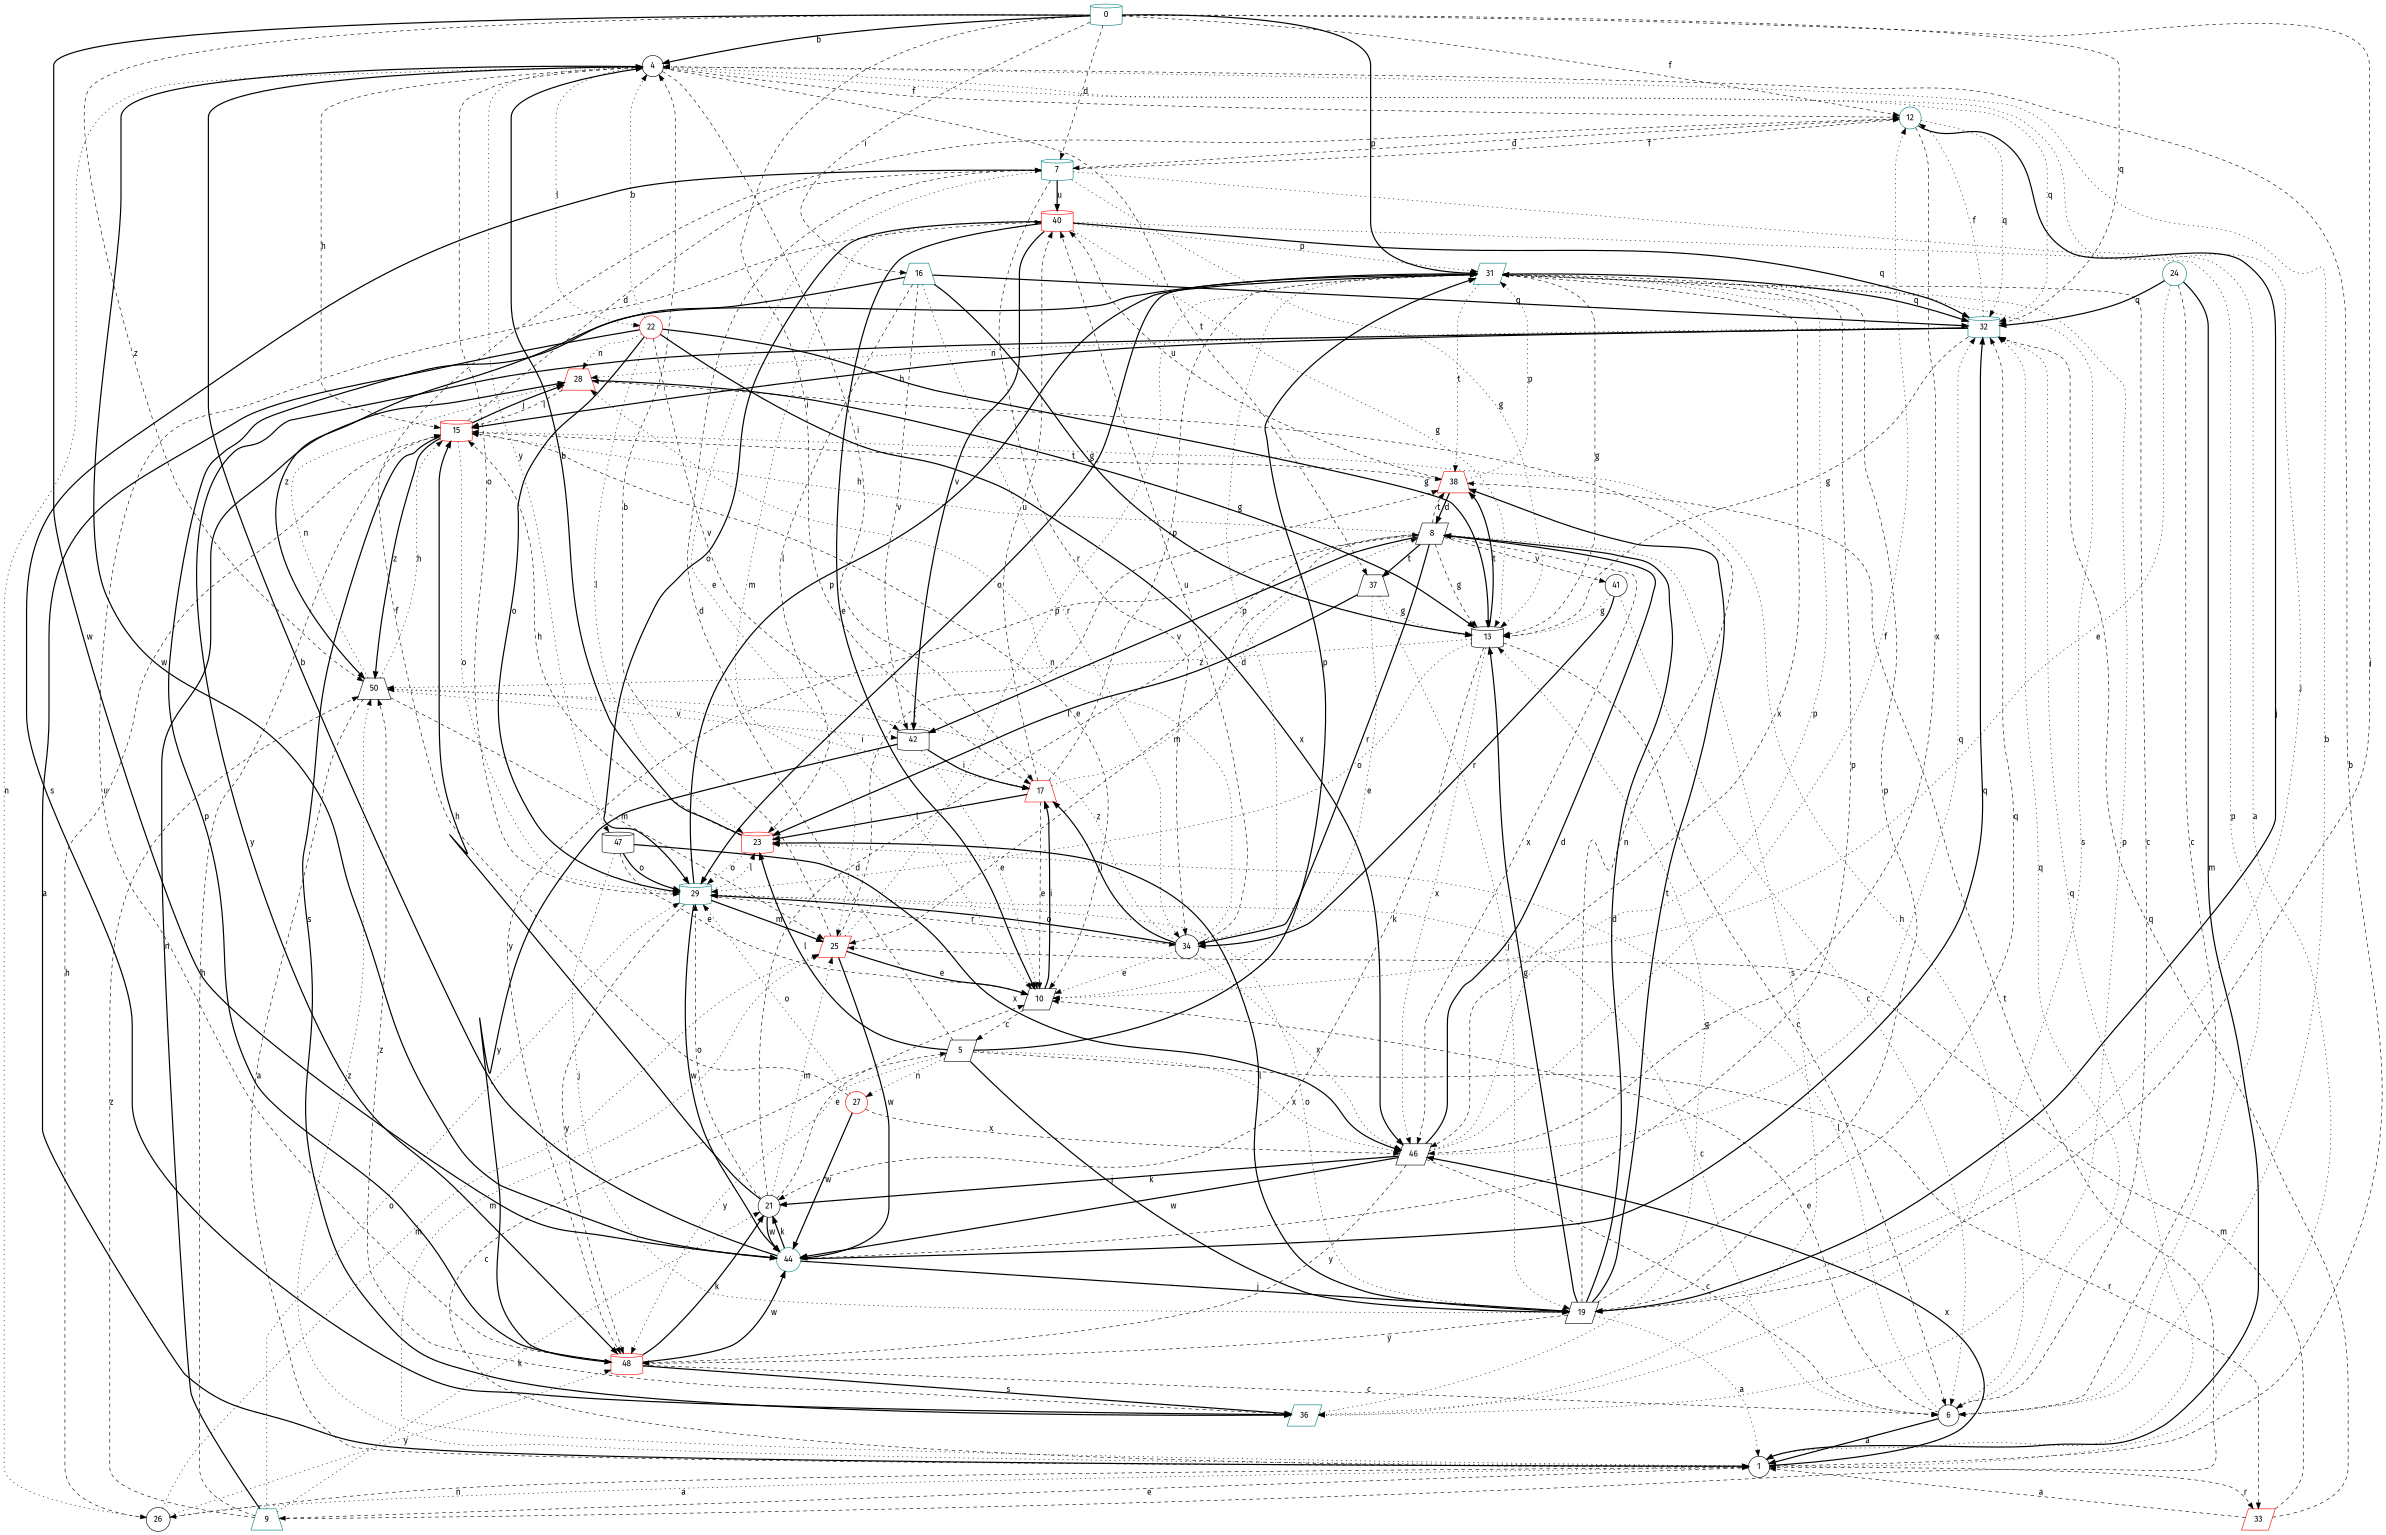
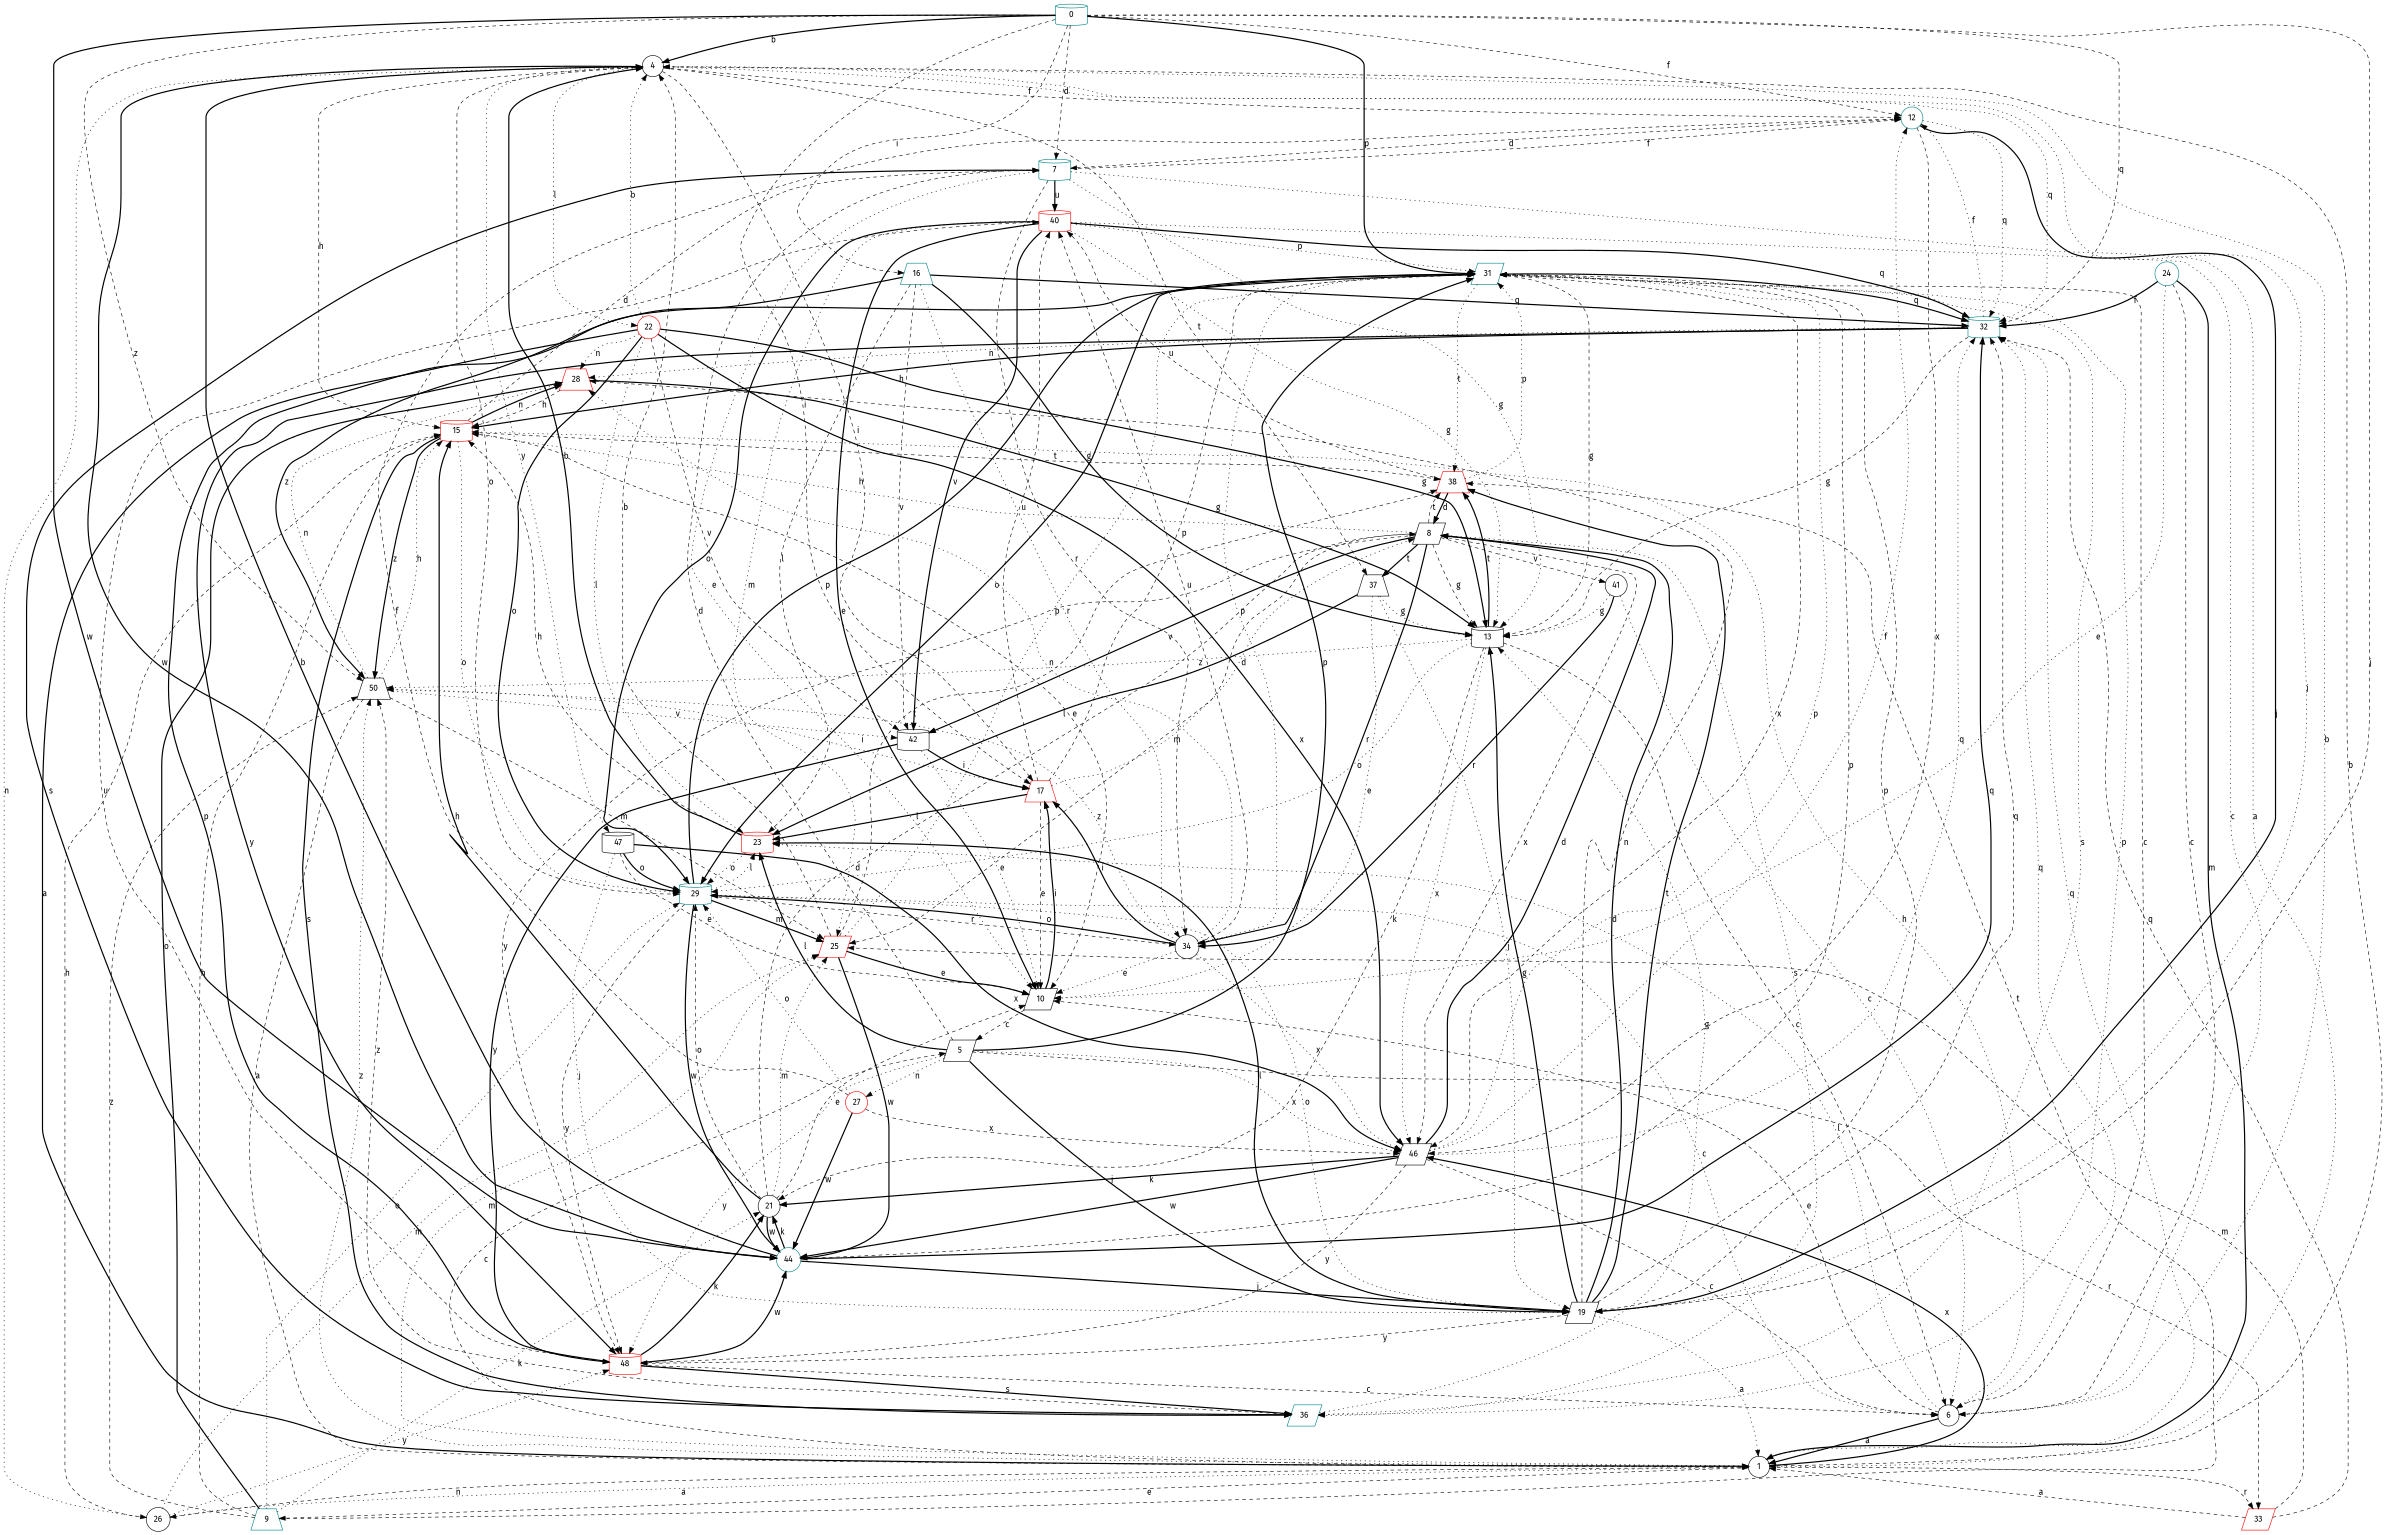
edge "24" -> "32": label "q" -> "f"
edge "15" -> "28": label "j" -> "n"
edge "28" -> "15": label "l" -> "h"
edge "40" -> "6": label "p" -> "c"
edge "9" -> "28": label "n" -> "o"
